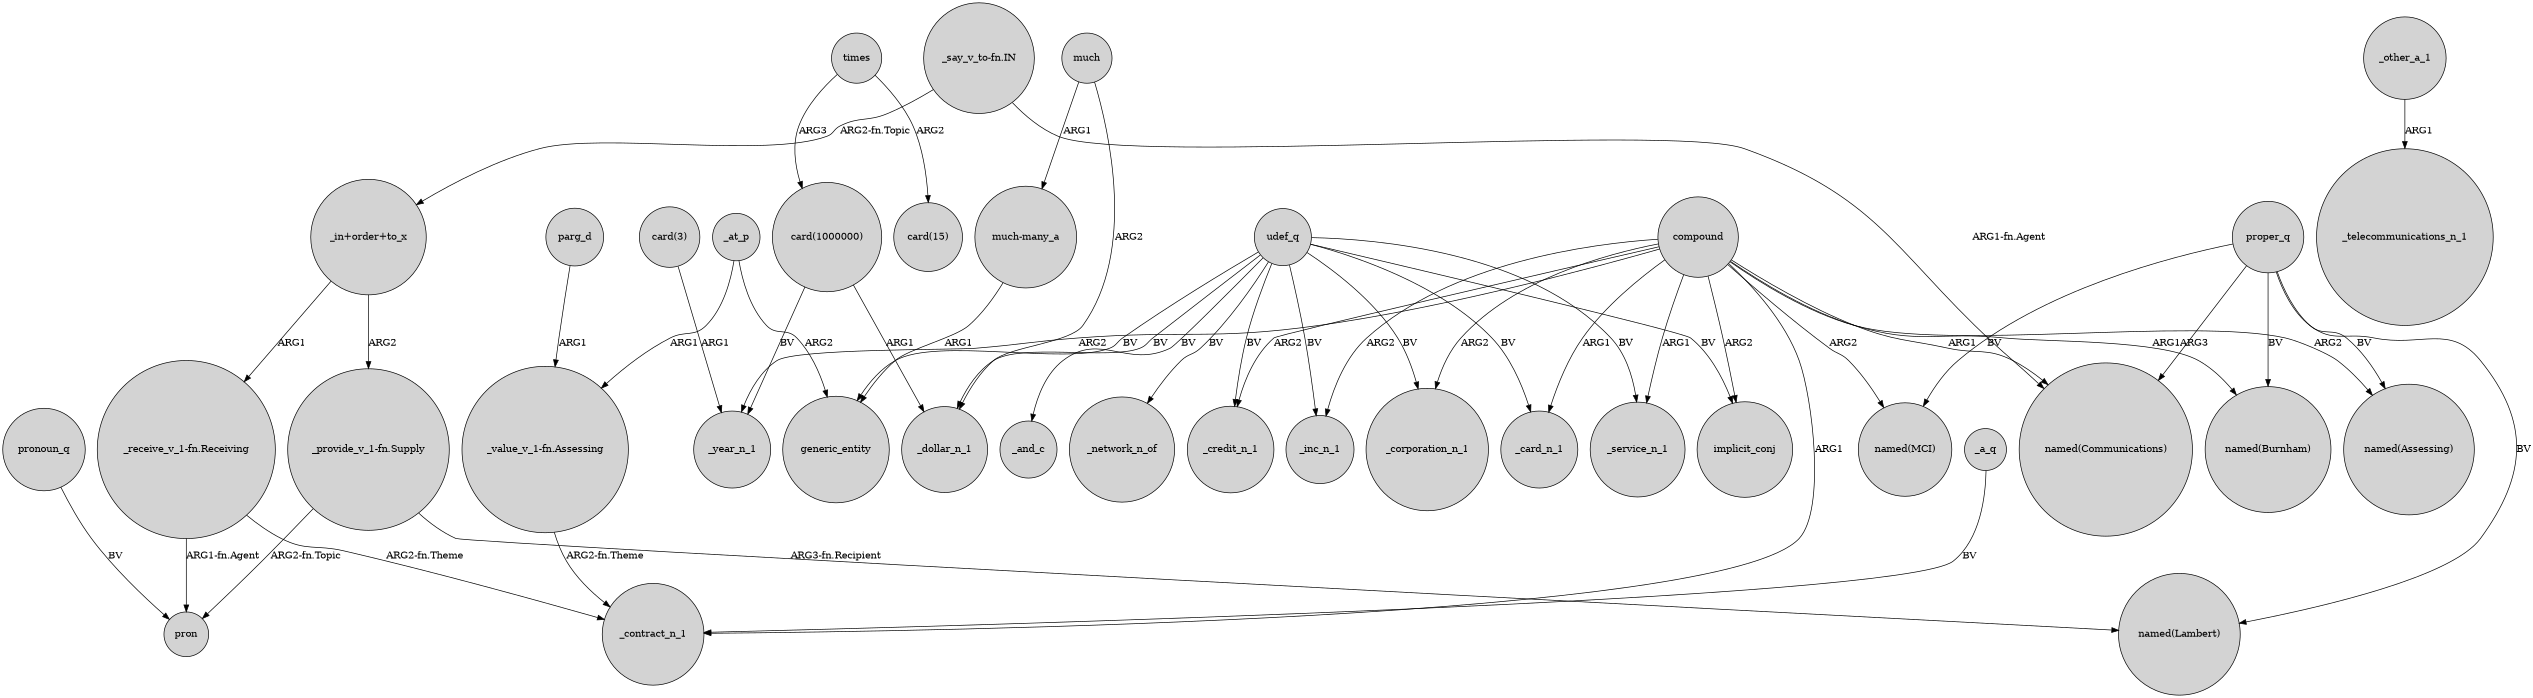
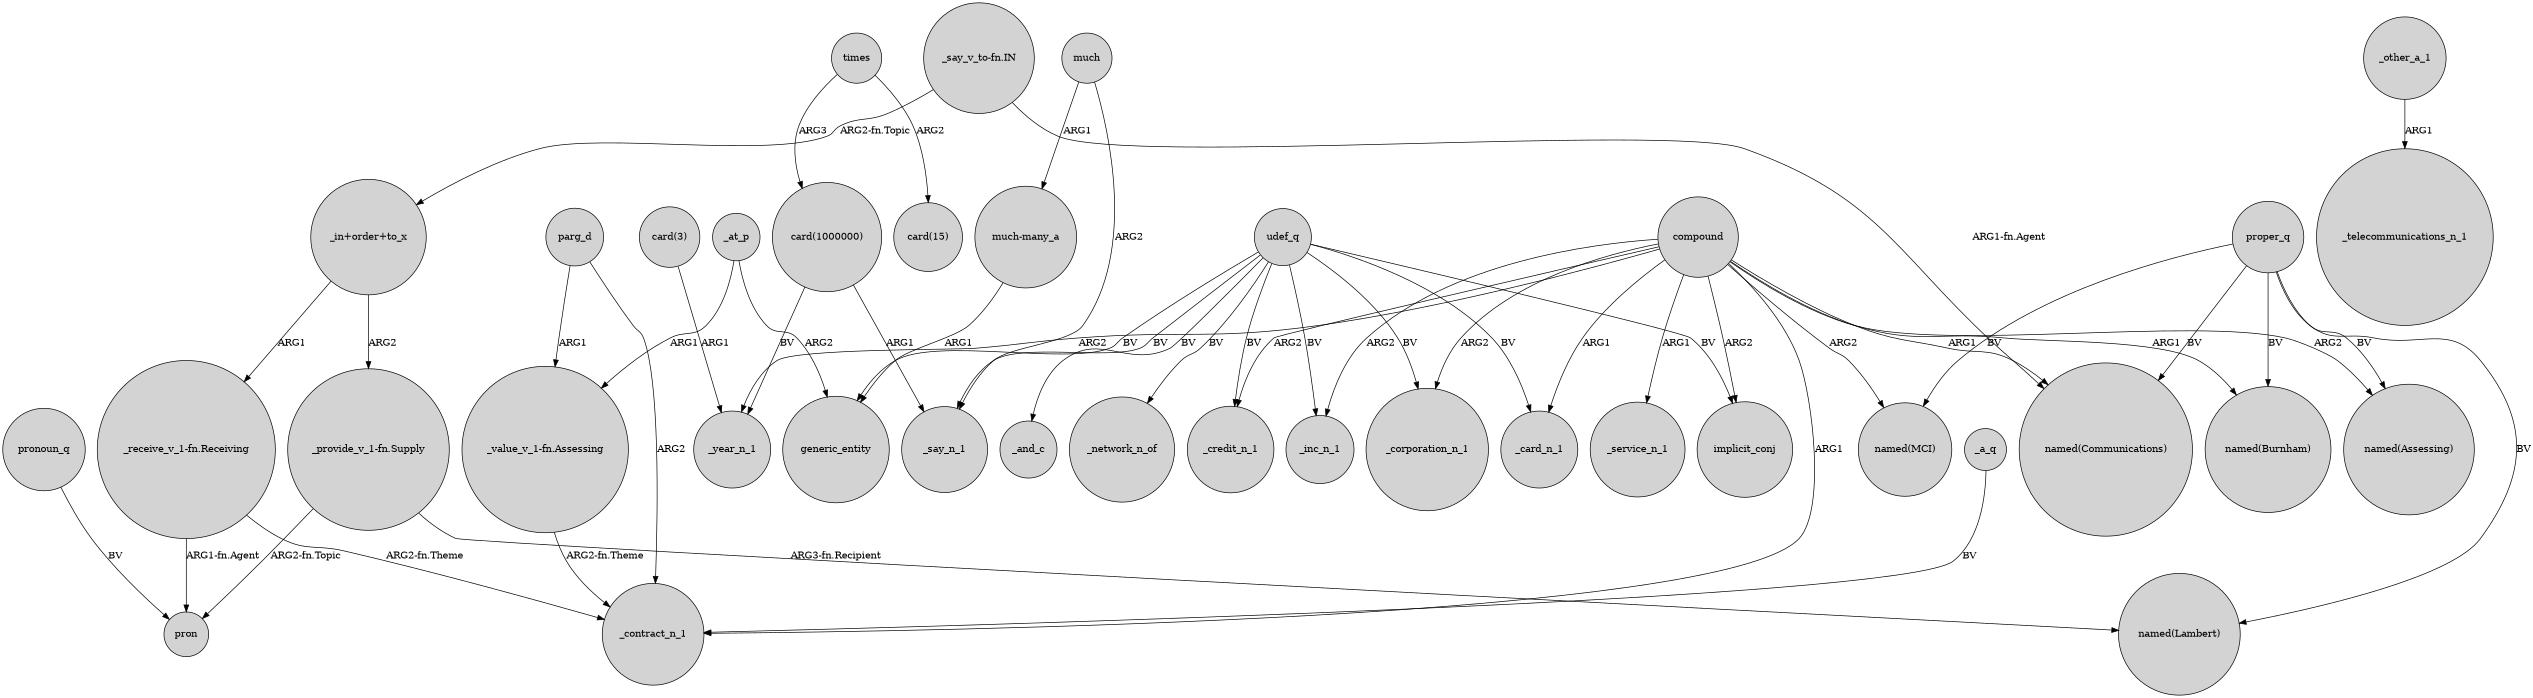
edge "udef_q" -> "_service_n_1": removed, label "BV"
edge "proper_q" -> "named(Communications)": label "ARG3" -> "BV"
edge "parg_d" -> "_contract_n_1": added, label "ARG2"
node "_dollar_n_1": label "_dollar_n_1" -> "_say_n_1"
